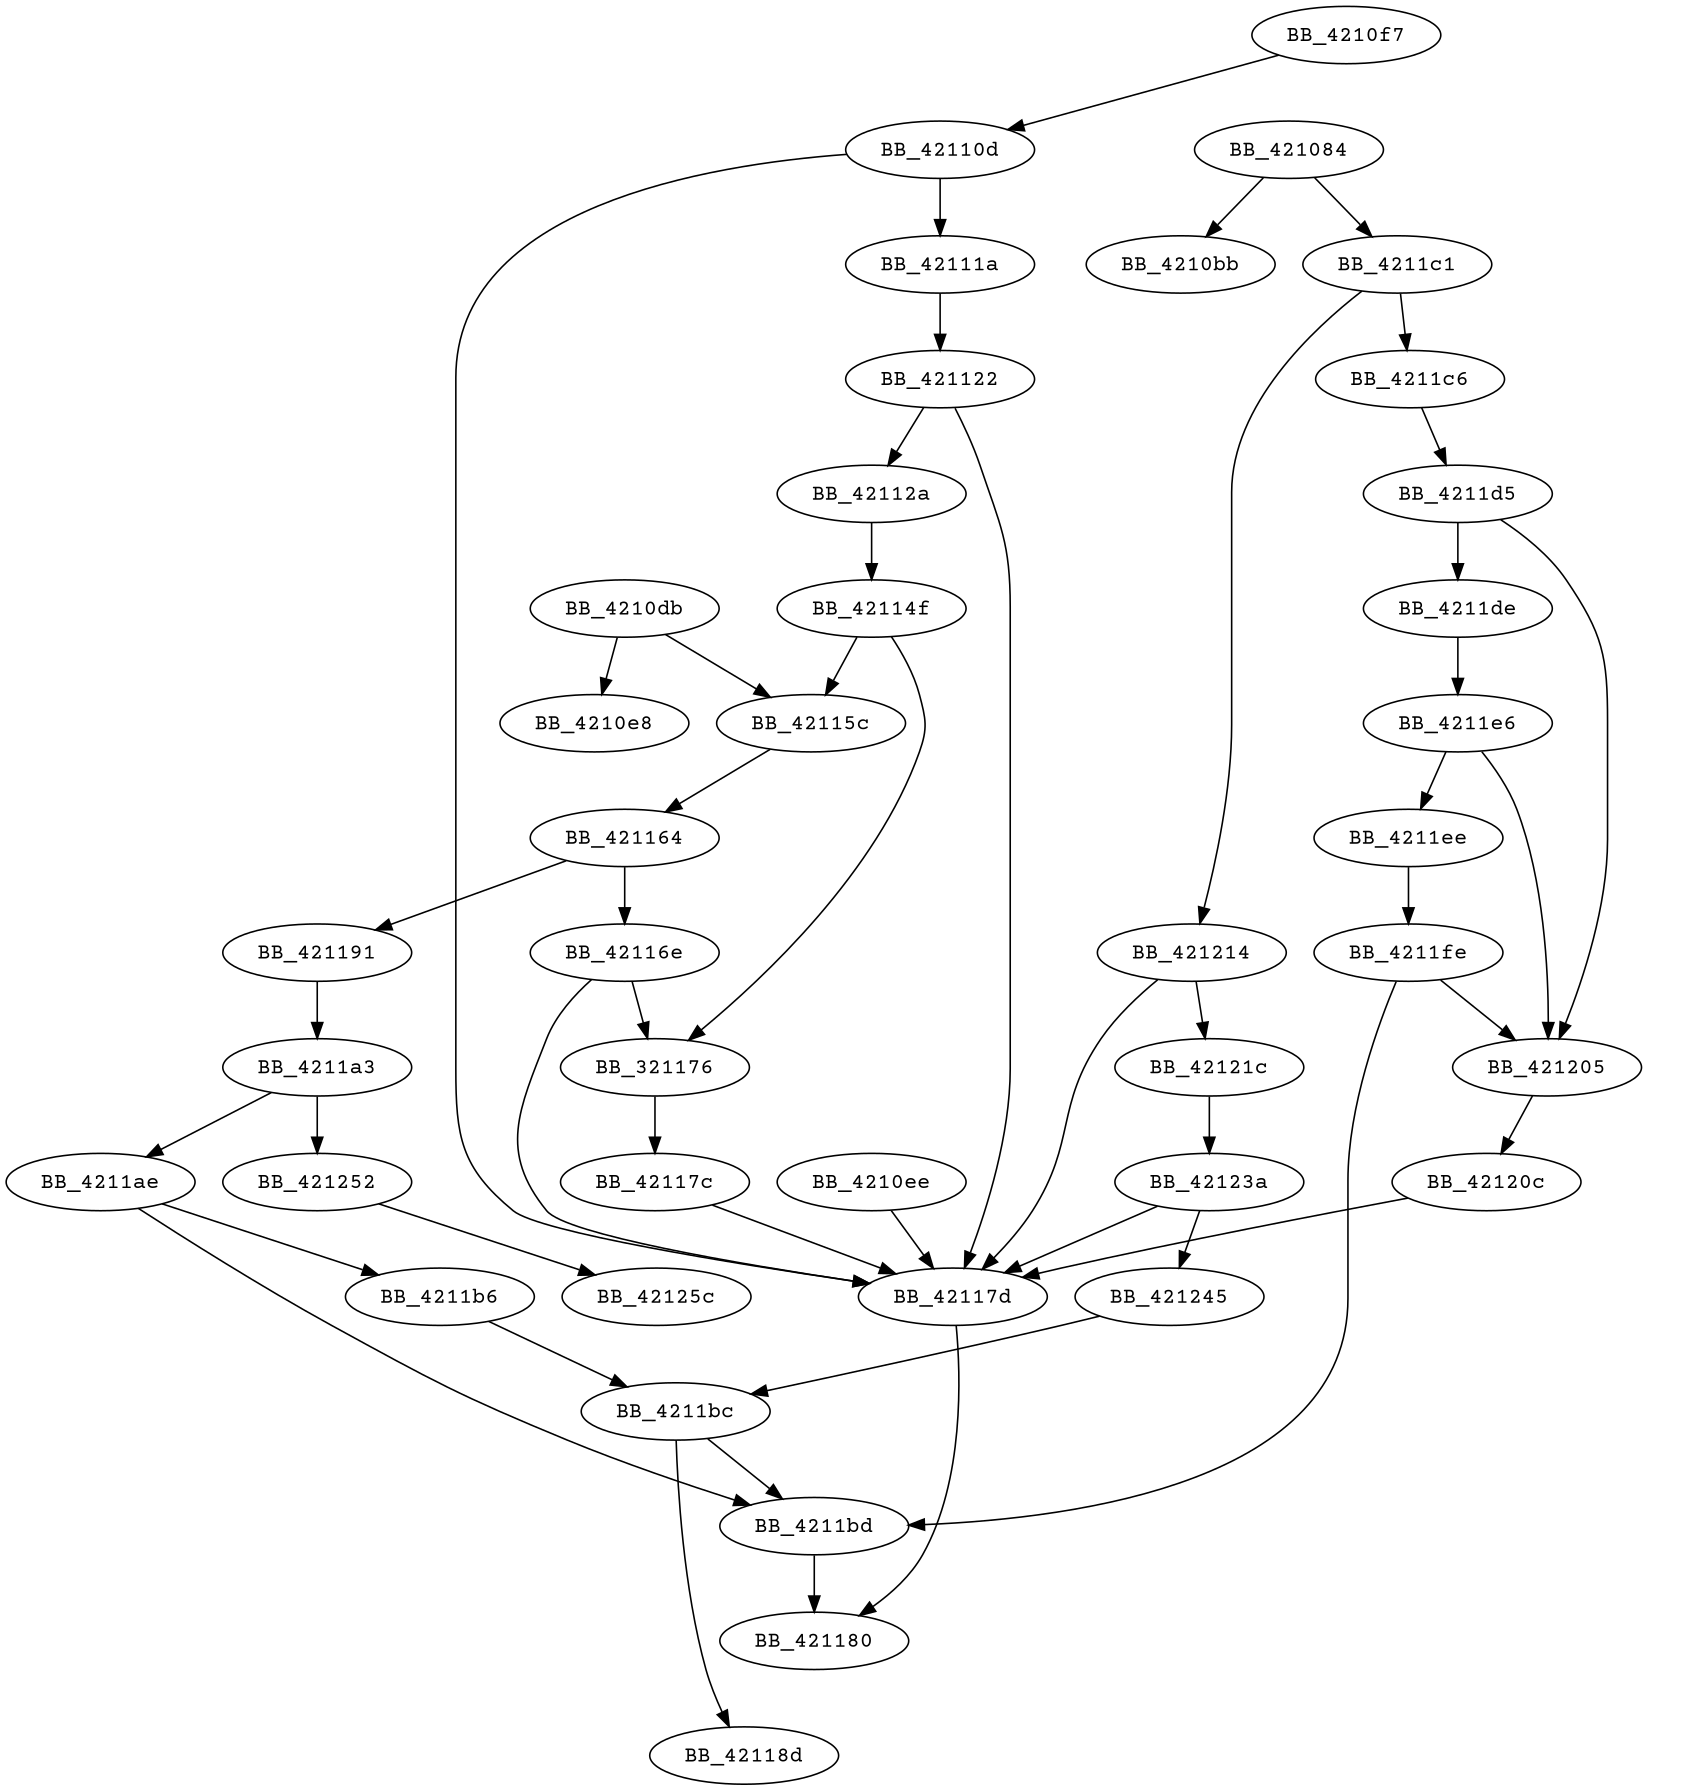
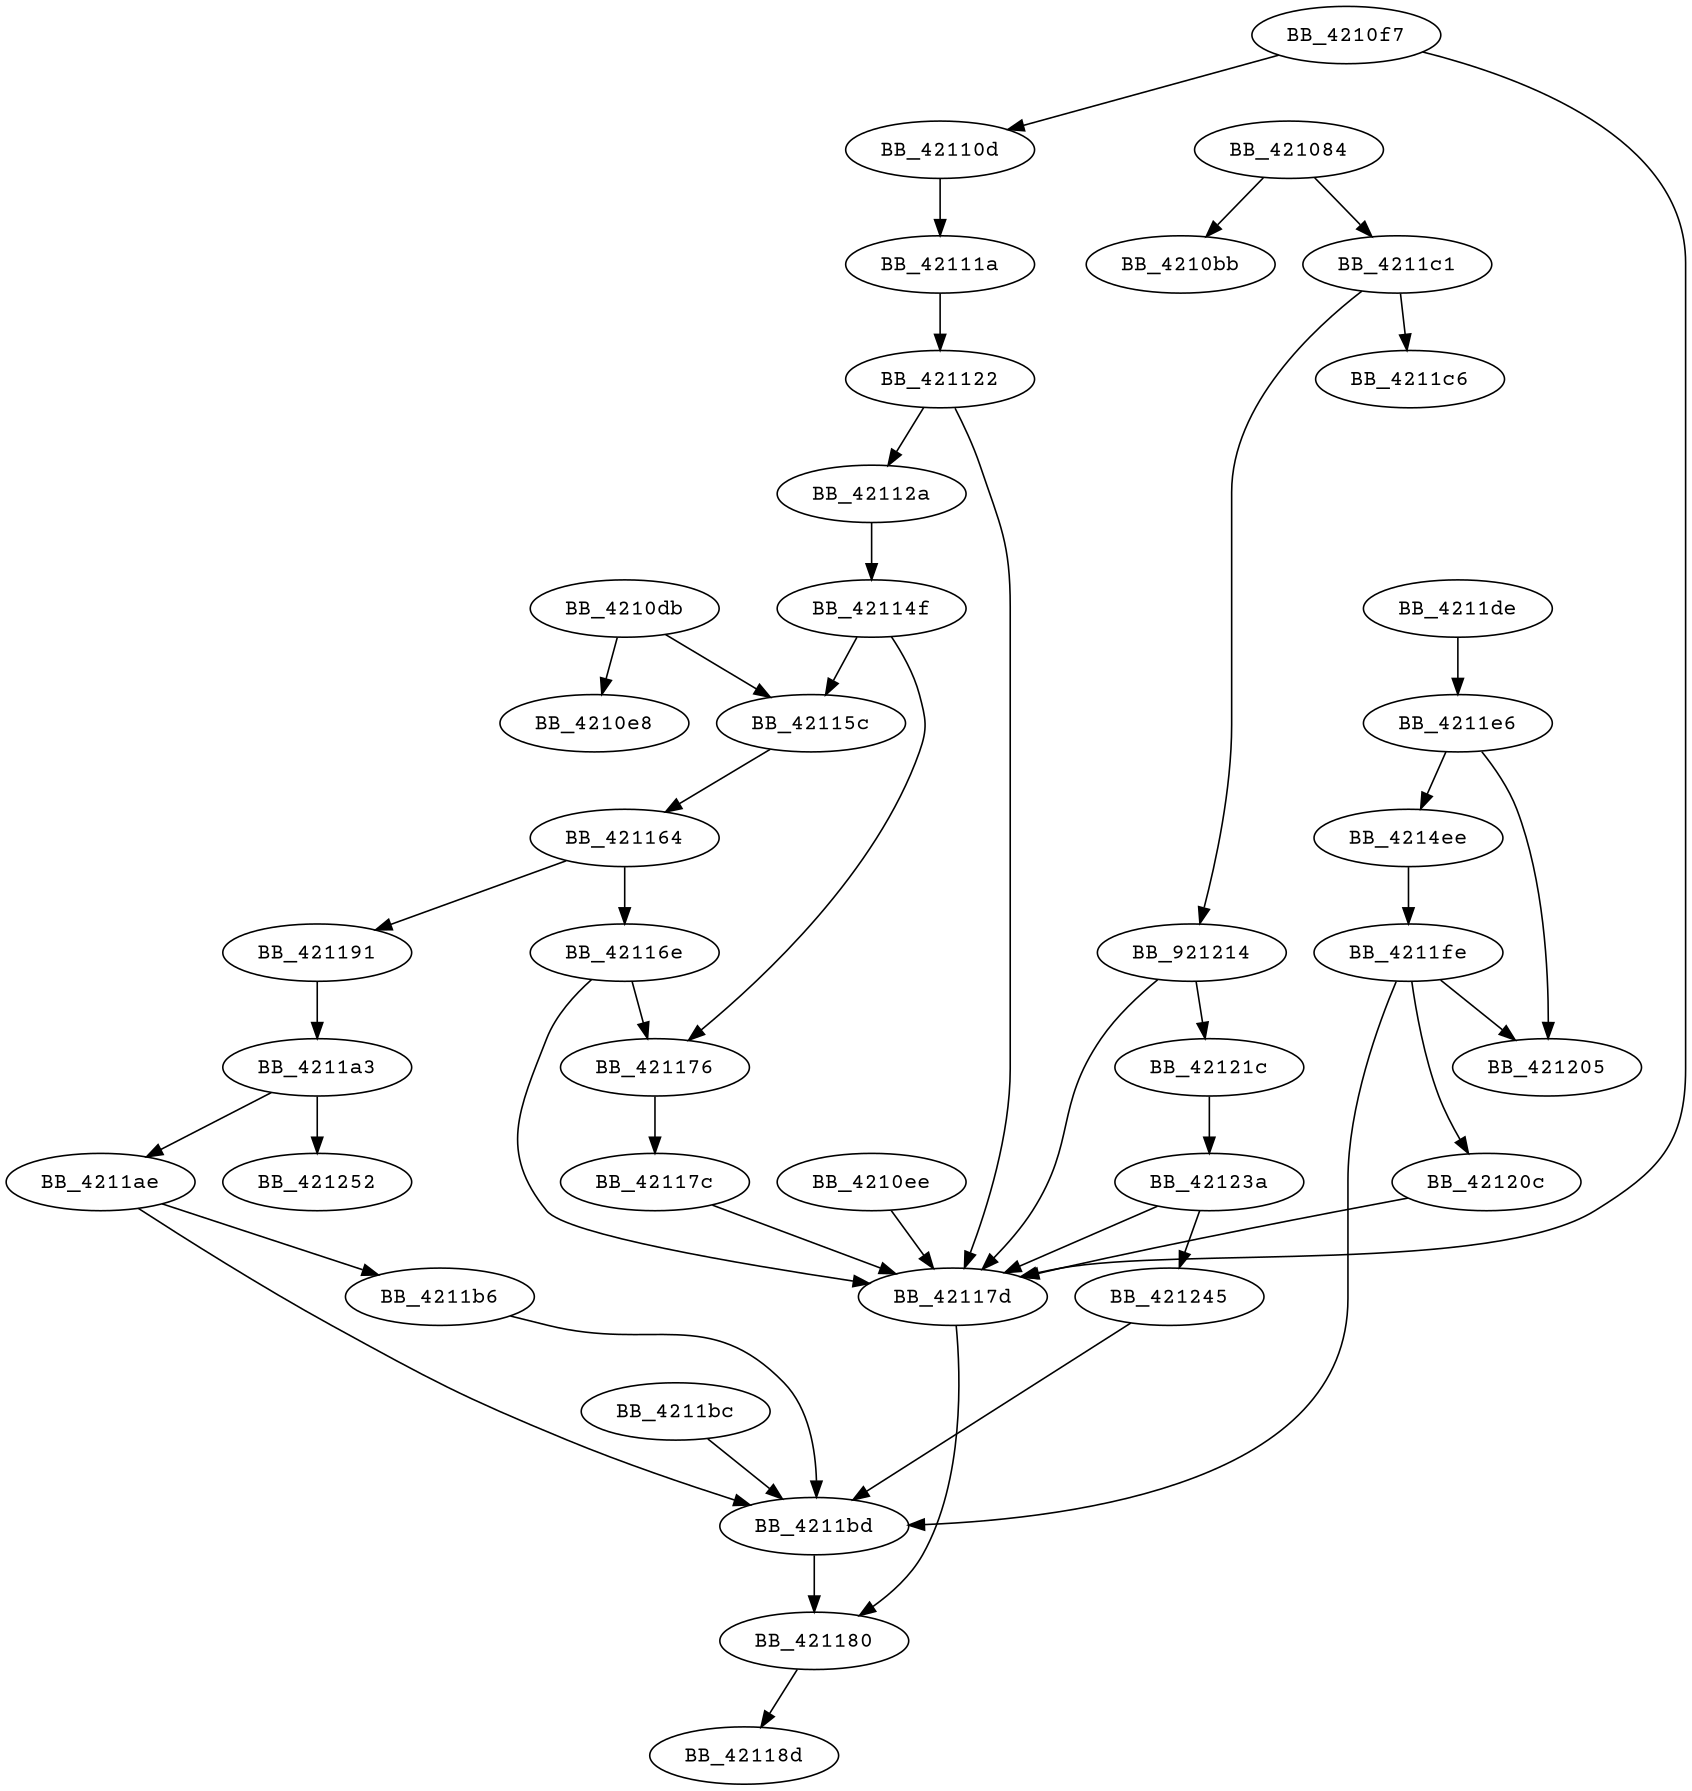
node "BB_4211d5": removed
edge "BB_42110d" -> "BB_42117d": now "BB_4210f7" -> "BB_42117d"
node "BB_4211ee": label "BB_4211ee" -> "BB_4214ee"
node "BB_421214": label "BB_421214" -> "BB_921214"
node "BB_321176": label "BB_321176" -> "BB_421176"
edge "BB_421205" -> "BB_42120c": now "BB_4211fe" -> "BB_42120c"
node "BB_42125c": removed
edge "BB_4211b6" -> "BB_4211bc": now "BB_4211b6" -> "BB_4211bd"
edge "BB_421245" -> "BB_4211bc": now "BB_421245" -> "BB_4211bd"
edge "BB_4211bc" -> "BB_42118d": now "BB_421180" -> "BB_42118d"
